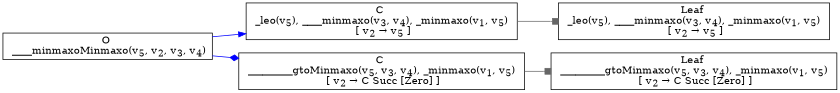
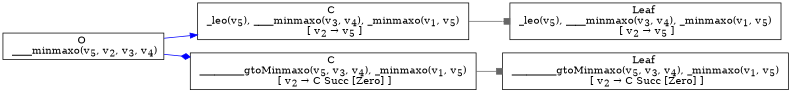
node "O": text "____minmaxoMinmaxo(v" -> "____minmaxo(v"
